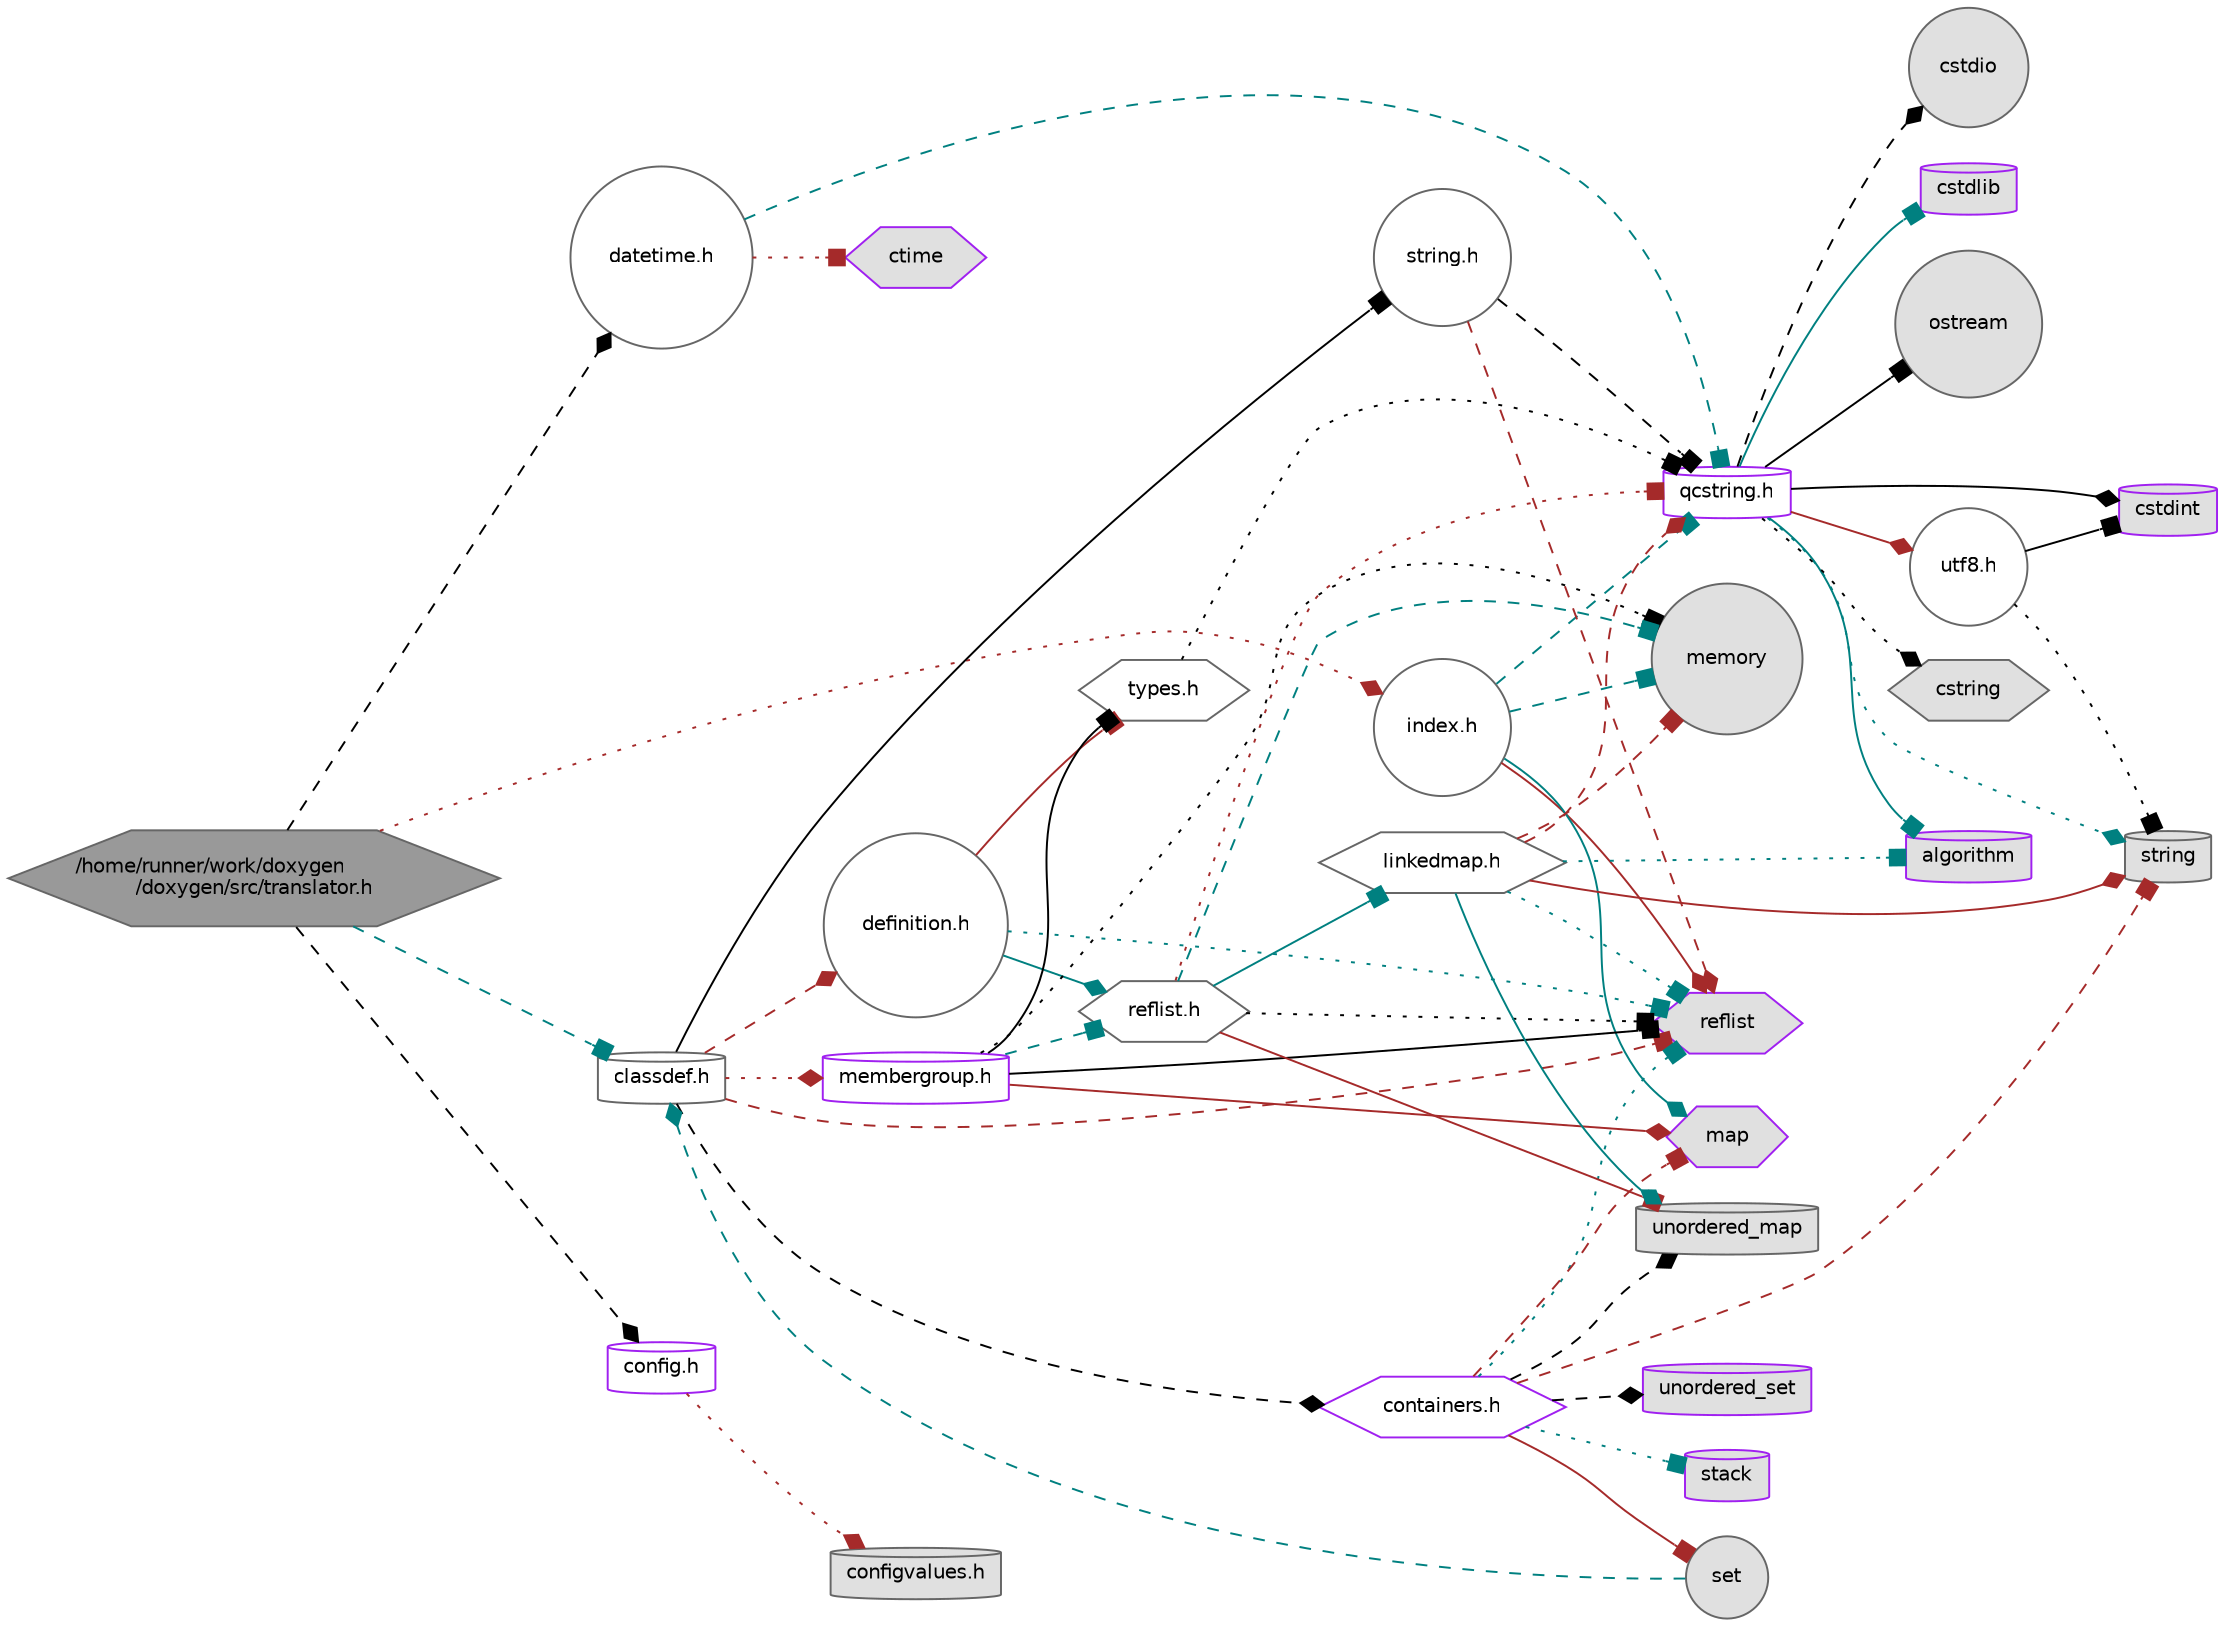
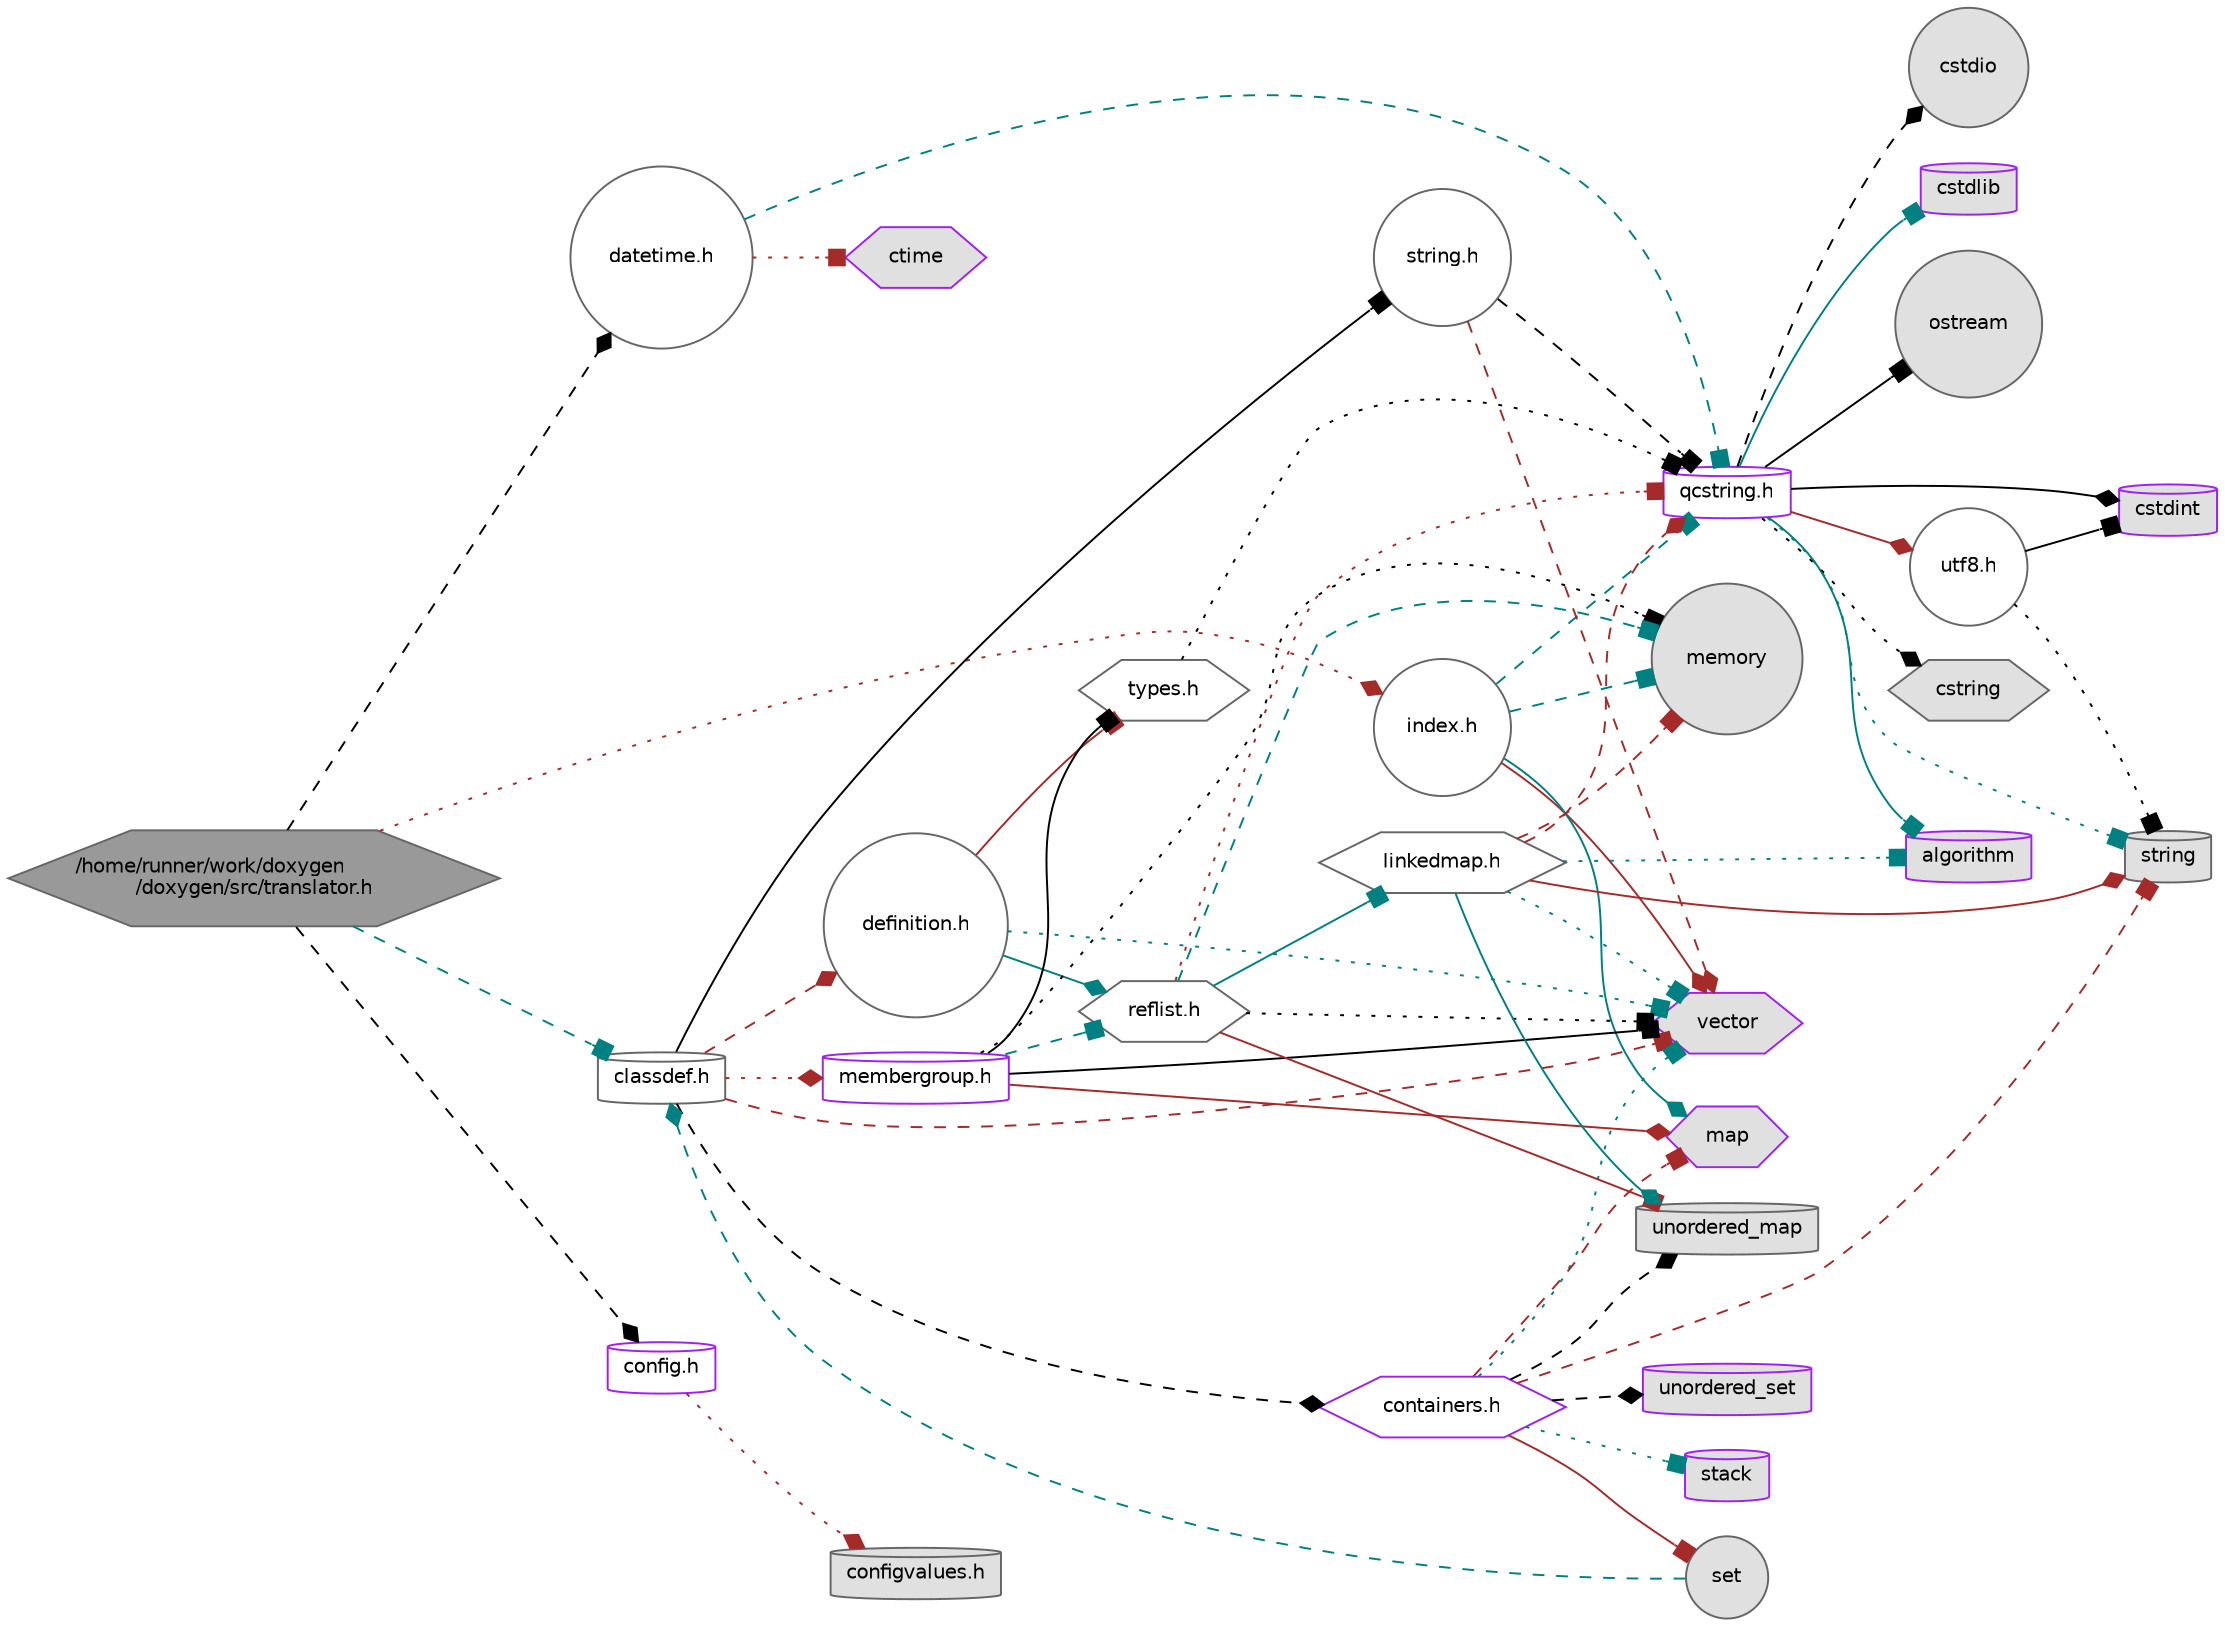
edge "qcstring.h" -> "string": arrowhead diamond -> box
node "reflist": label "reflist" -> "vector"
